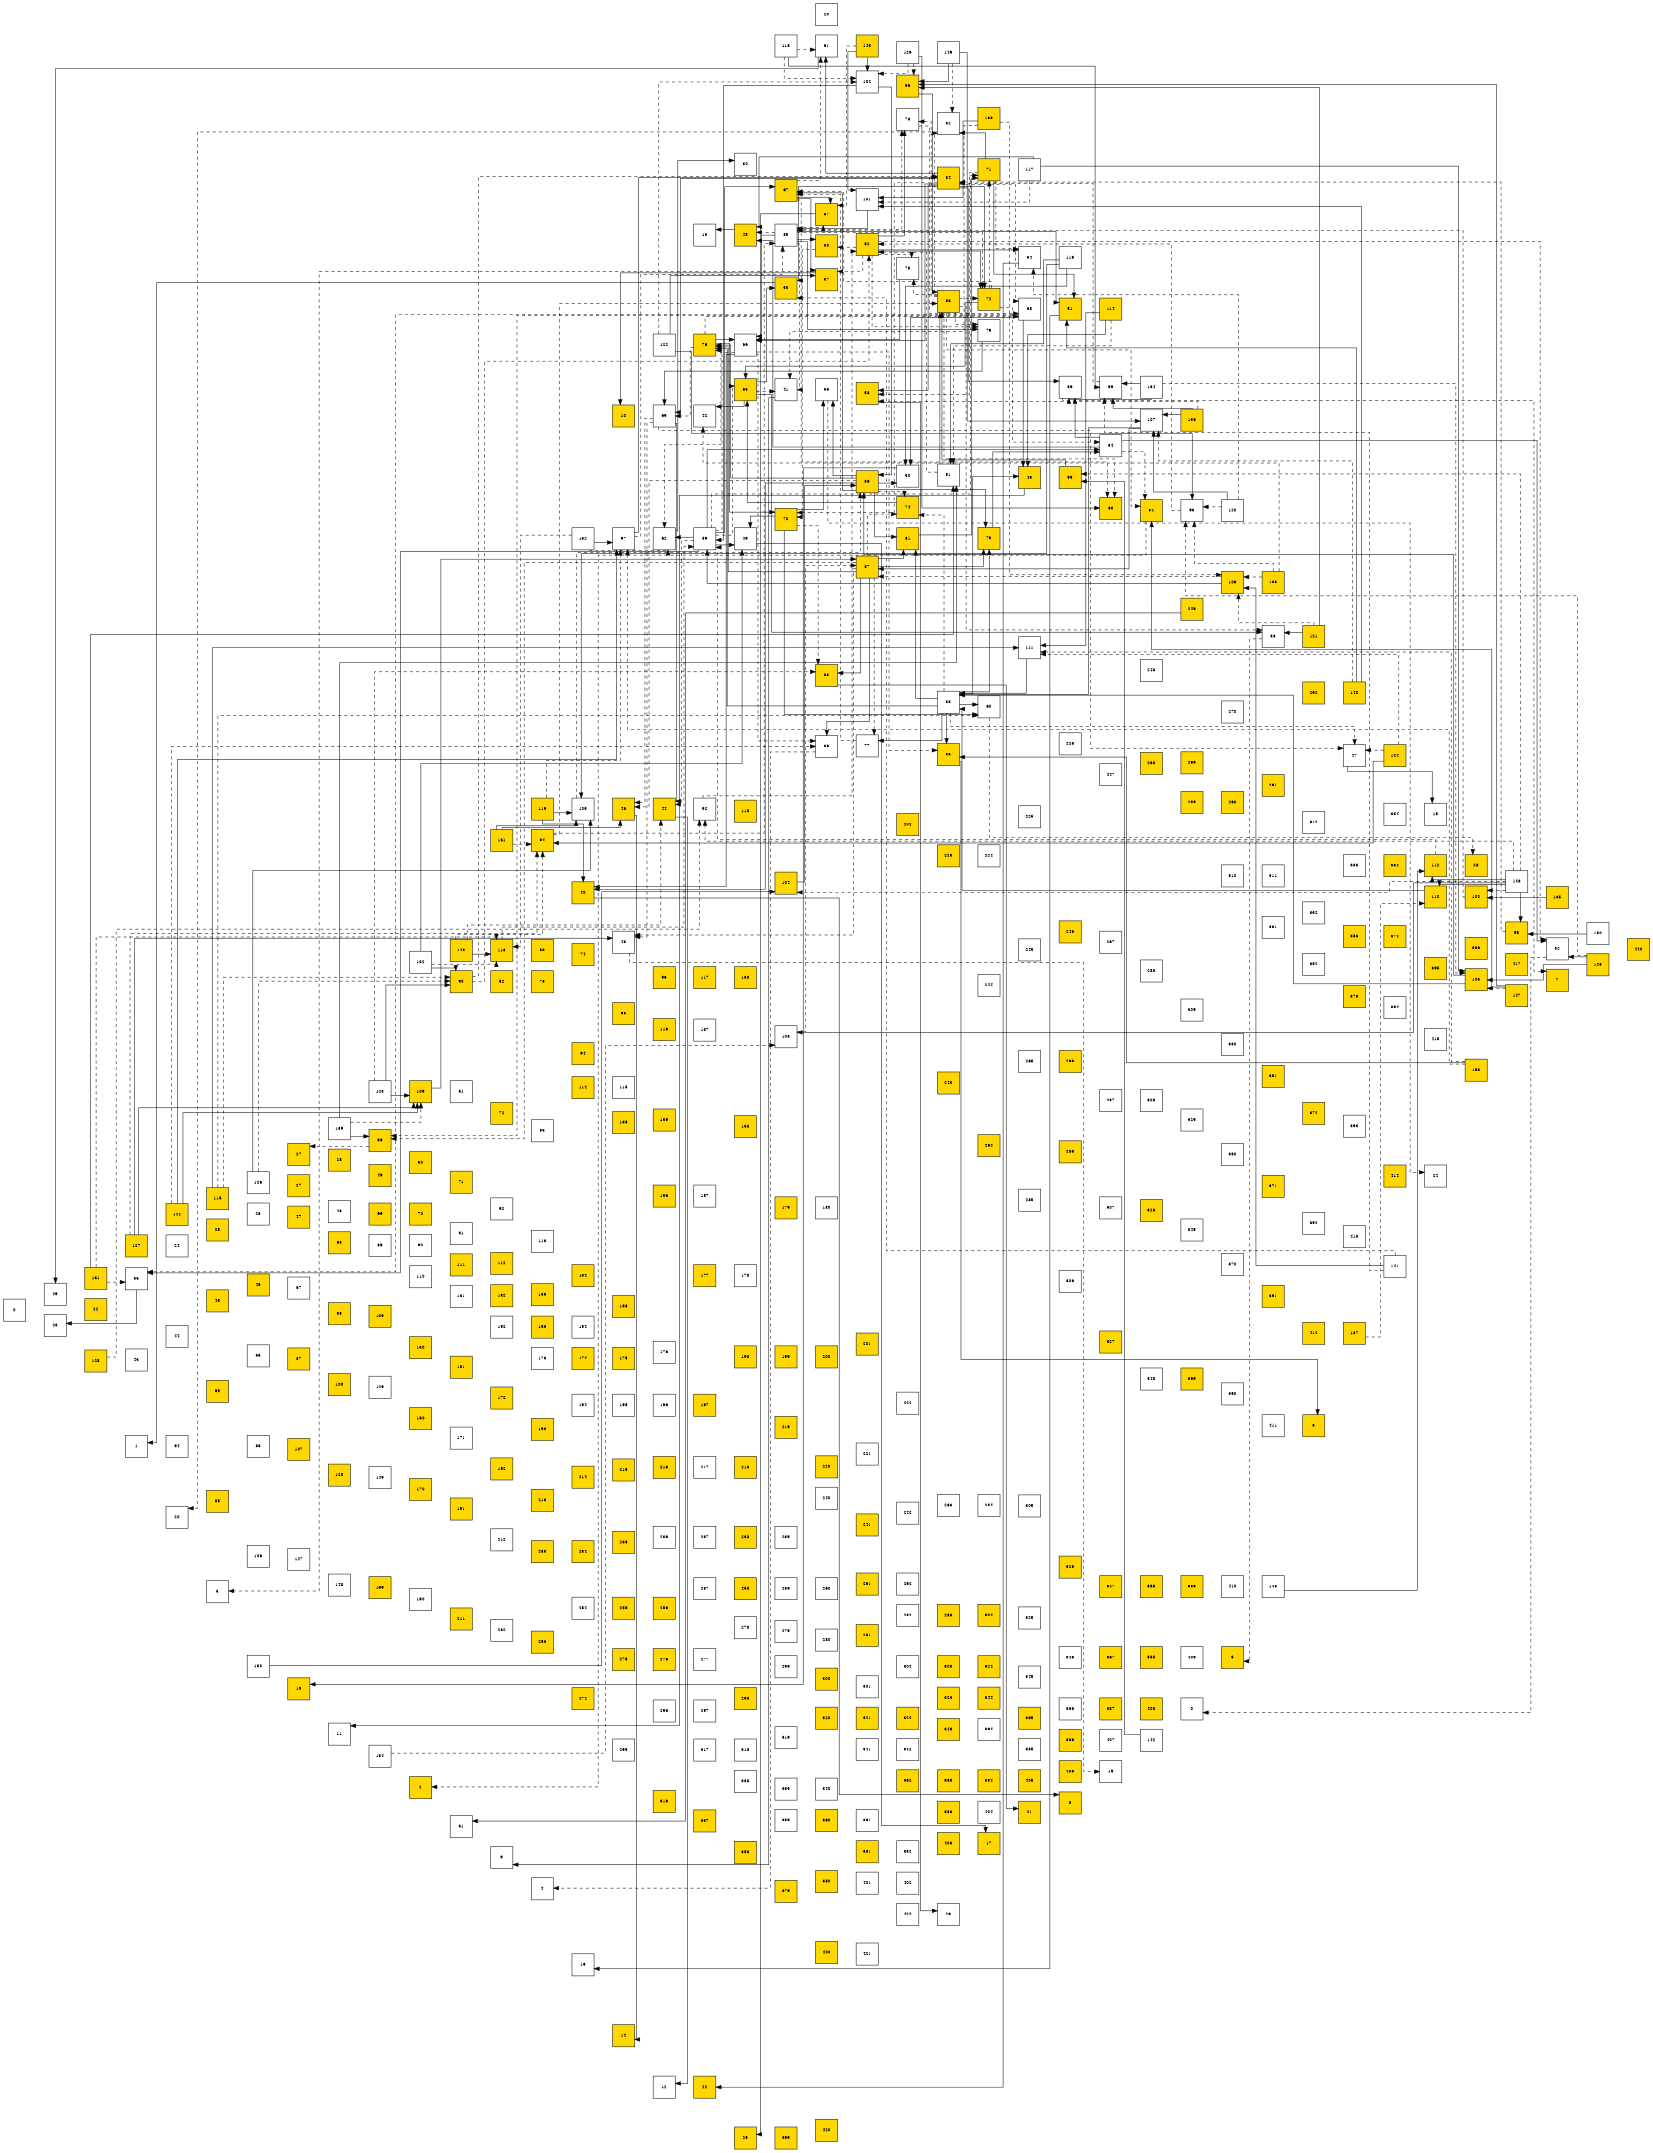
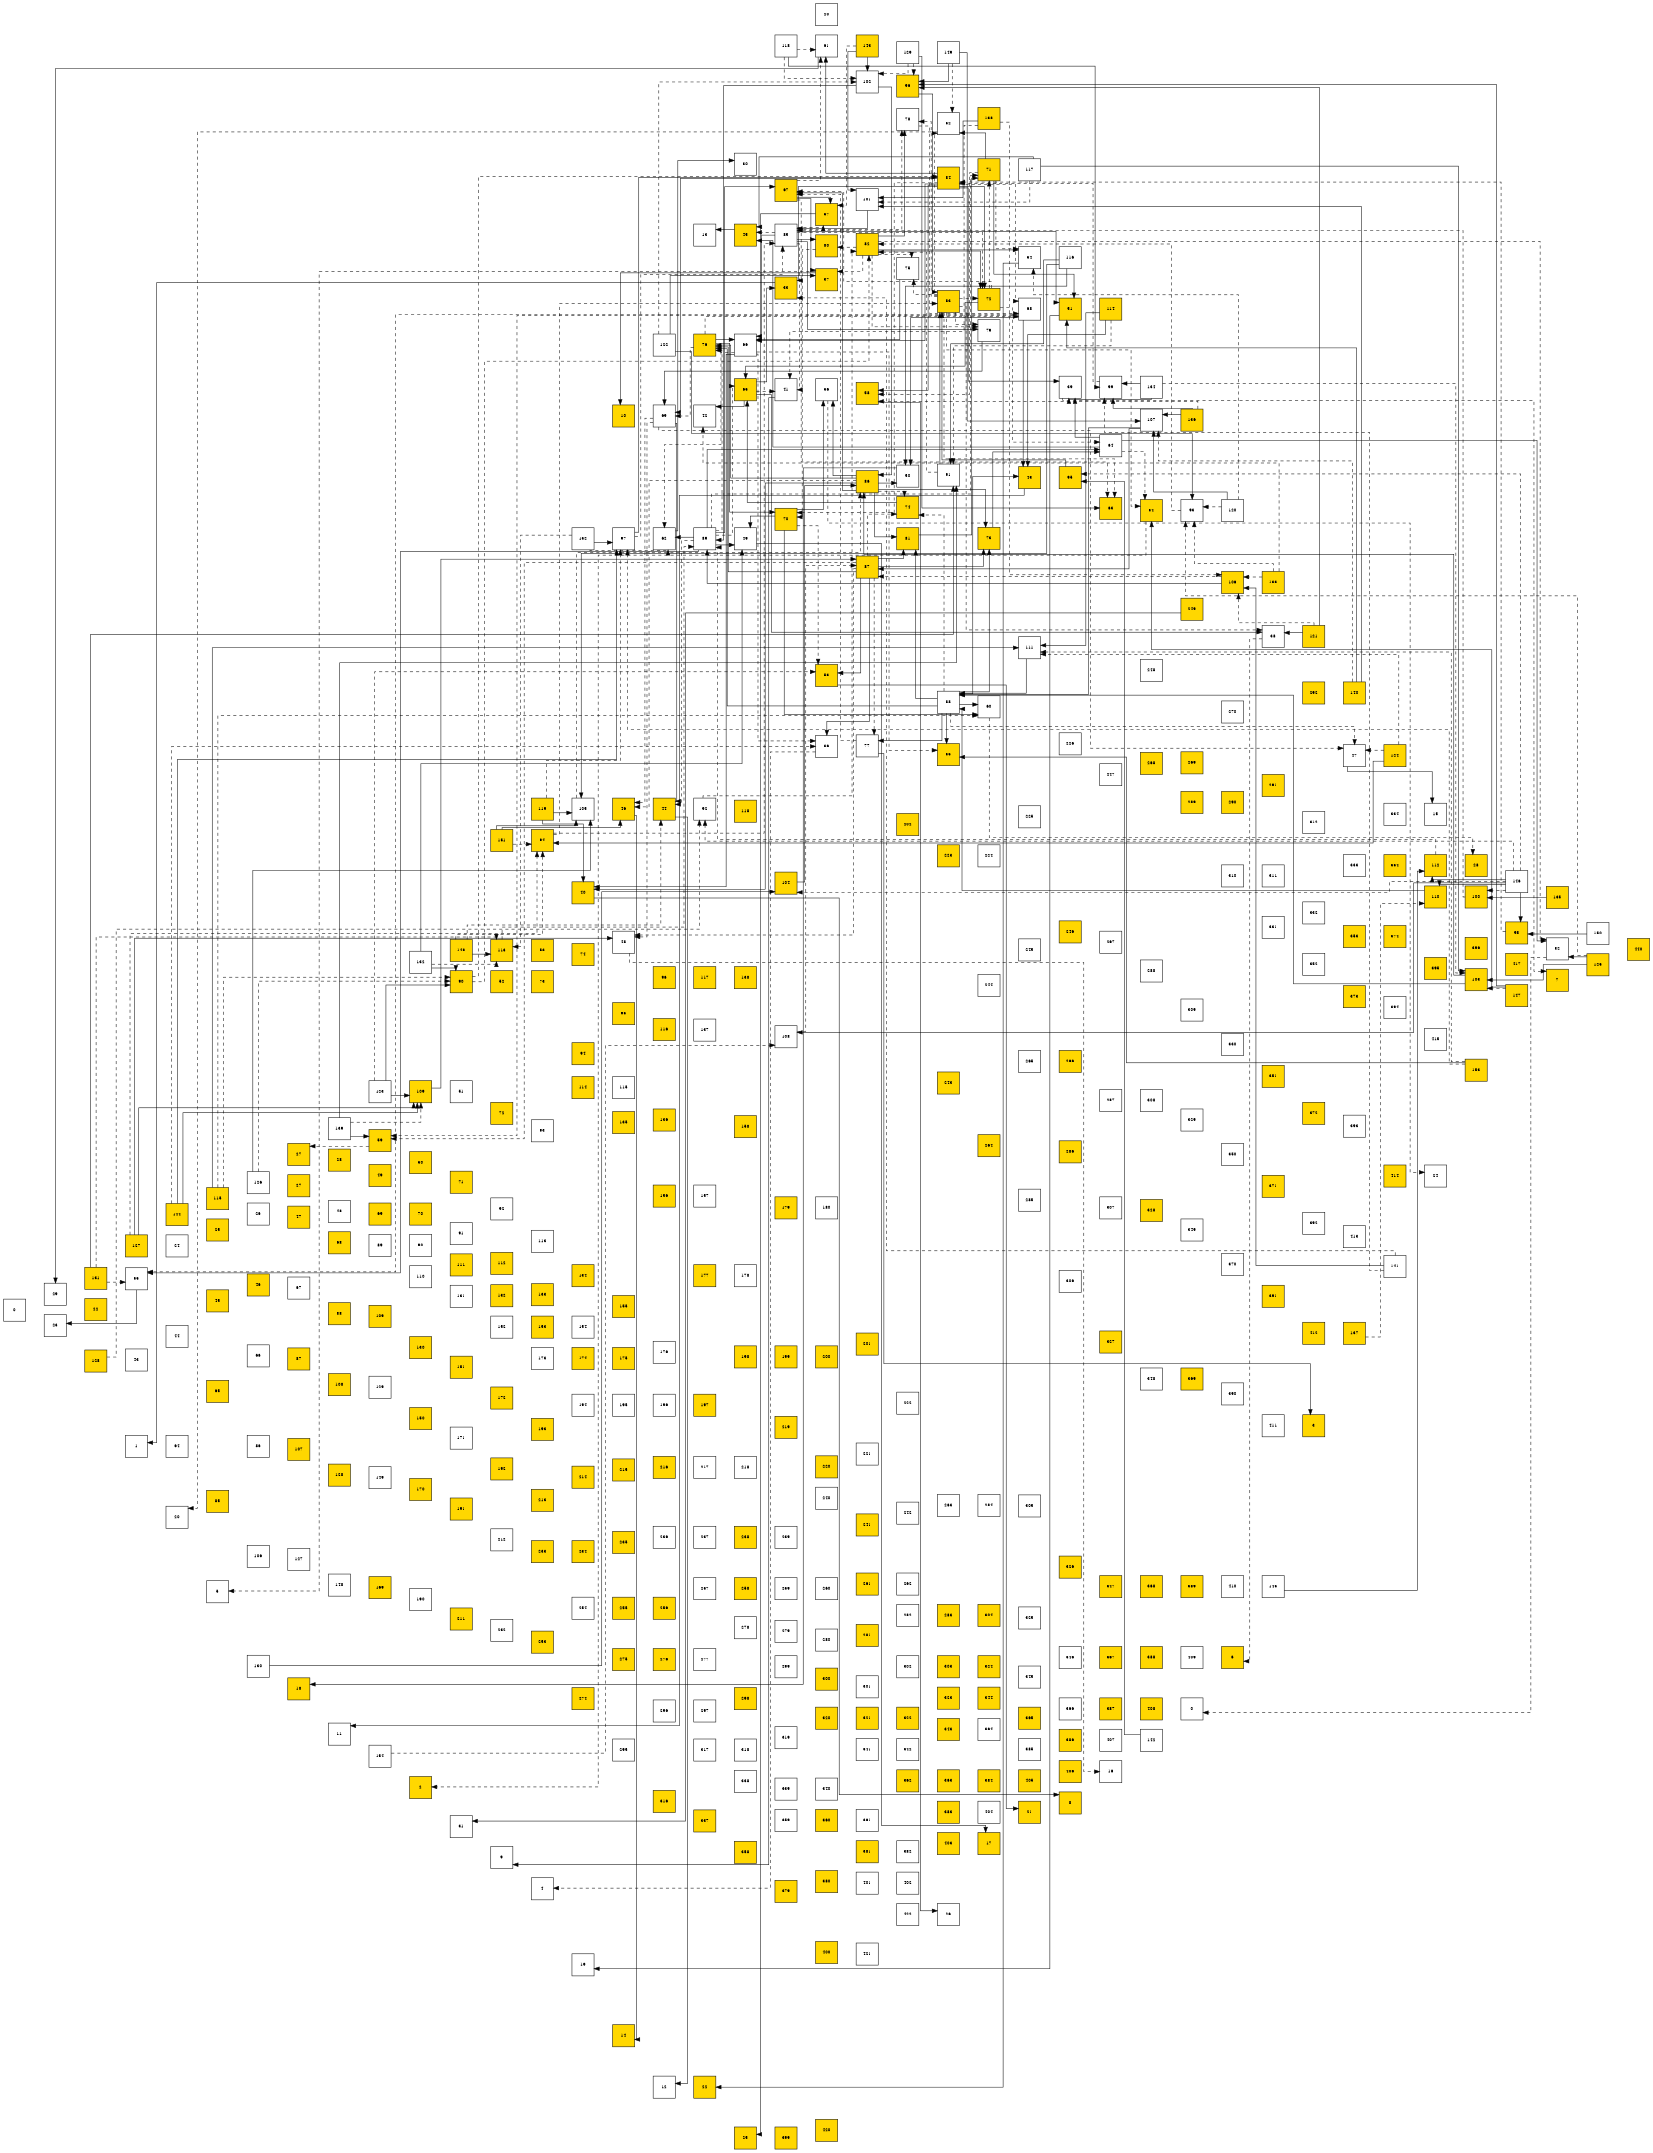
edge "35" -> "3": now "77" -> "3"
node "218": fillcolor gold -> white
node "458": label "458" -> "258"
